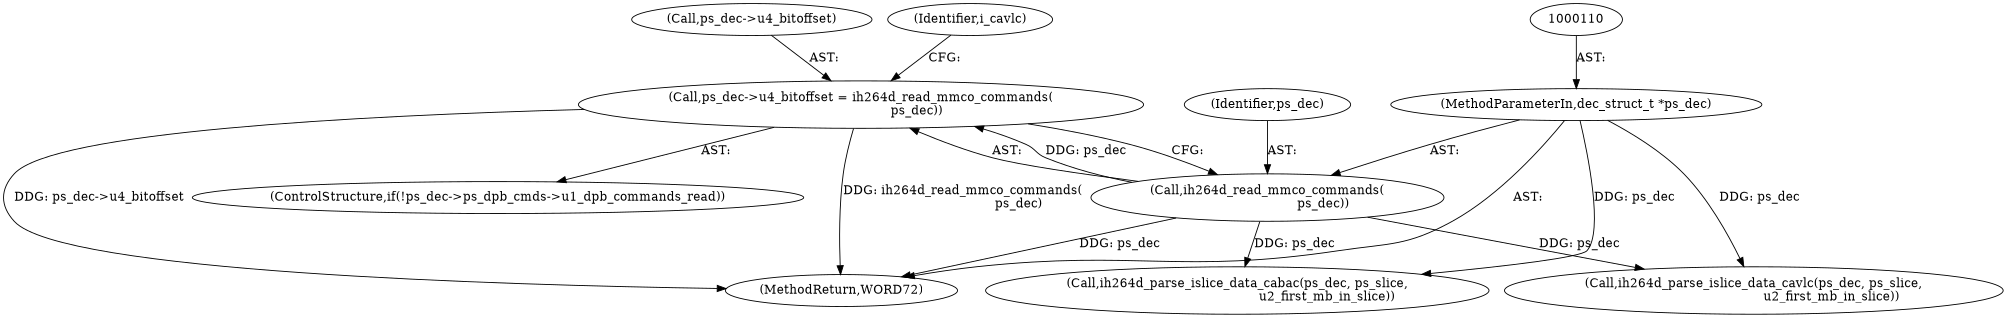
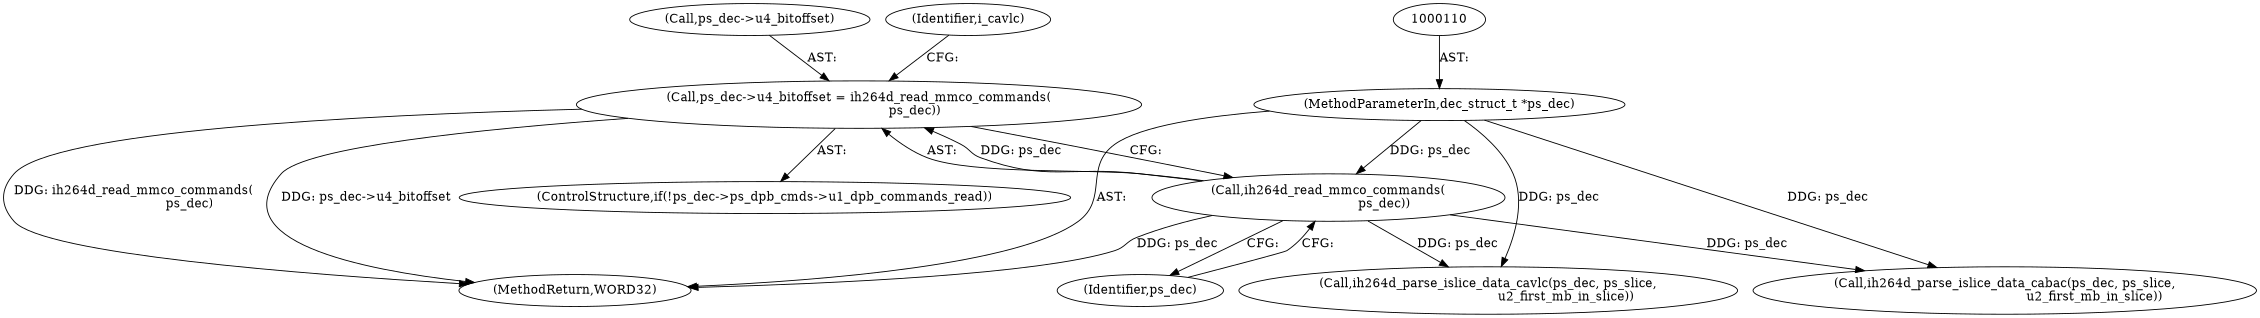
edge "(Identifier,ps_dec)" -> "(Call,ih264d_read_mmco_commands( ps_dec))": label "AST: " -> "CFG: "
edge "(MethodParameterIn,dec_struct_t *ps_dec)" -> "(Call,ih264d_read_mmco_commands( ps_dec))": label "AST: " -> "DDG: ps_dec"
edge "(Call,ih264d_read_mmco_commands( ps_dec))" -> "(Identifier,ps_dec)": added, label "CFG:"
node "(MethodReturn,WORD72)": label "(MethodReturn,WORD72)" -> "(MethodReturn,WORD32)"
